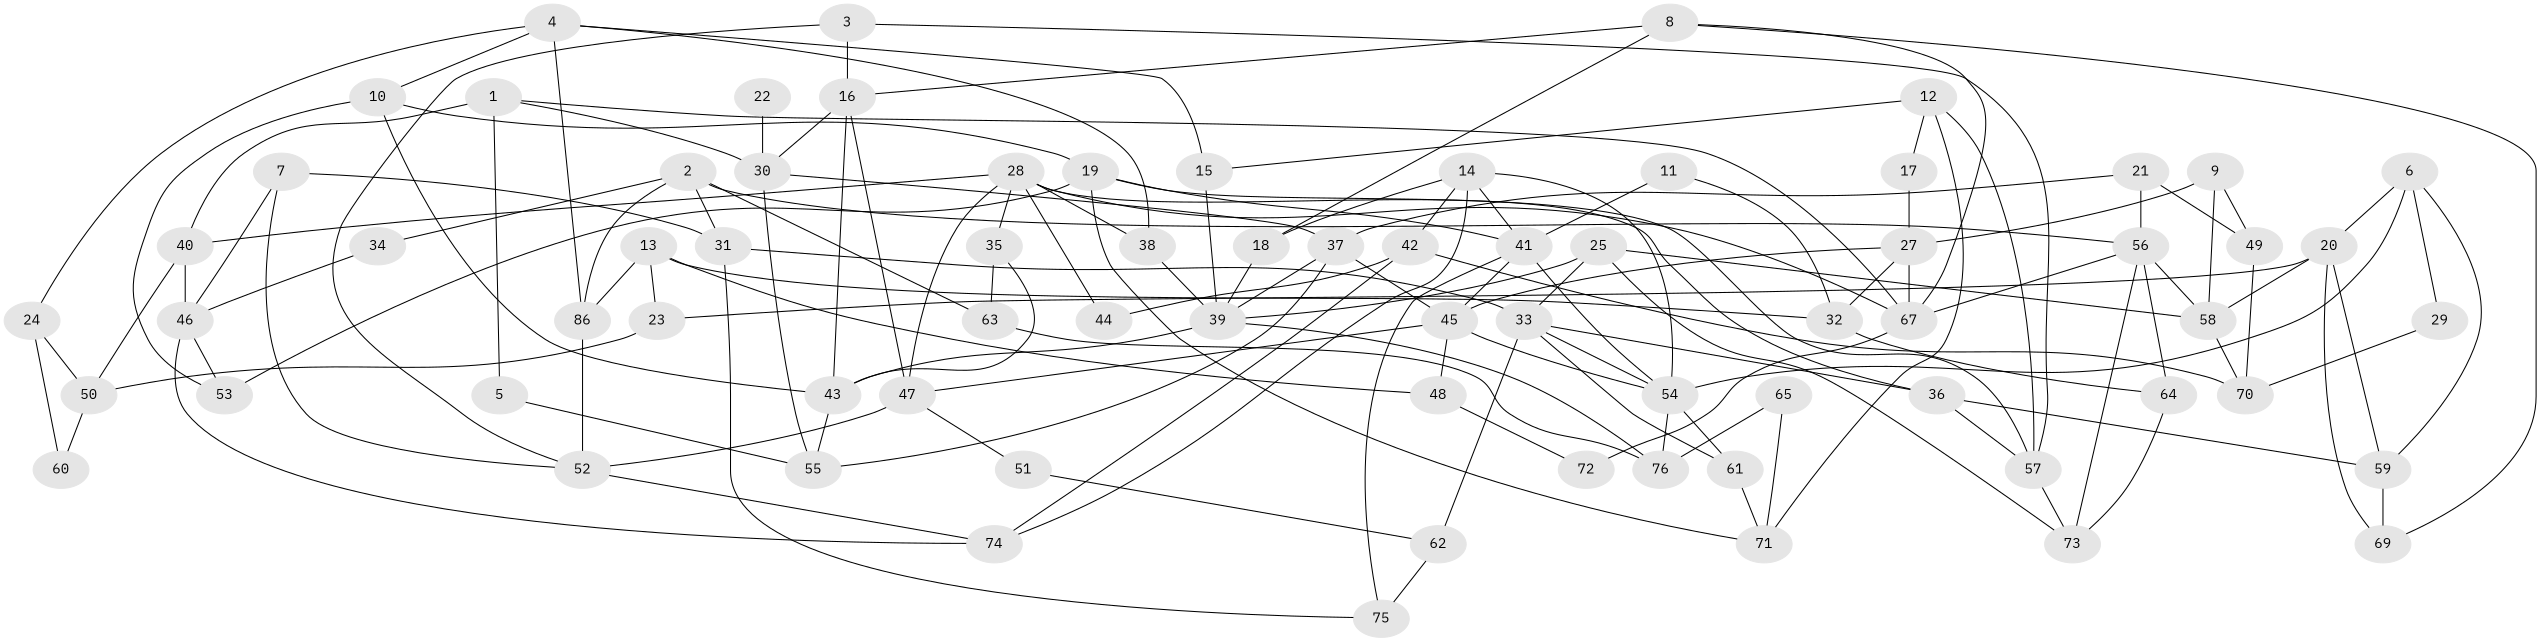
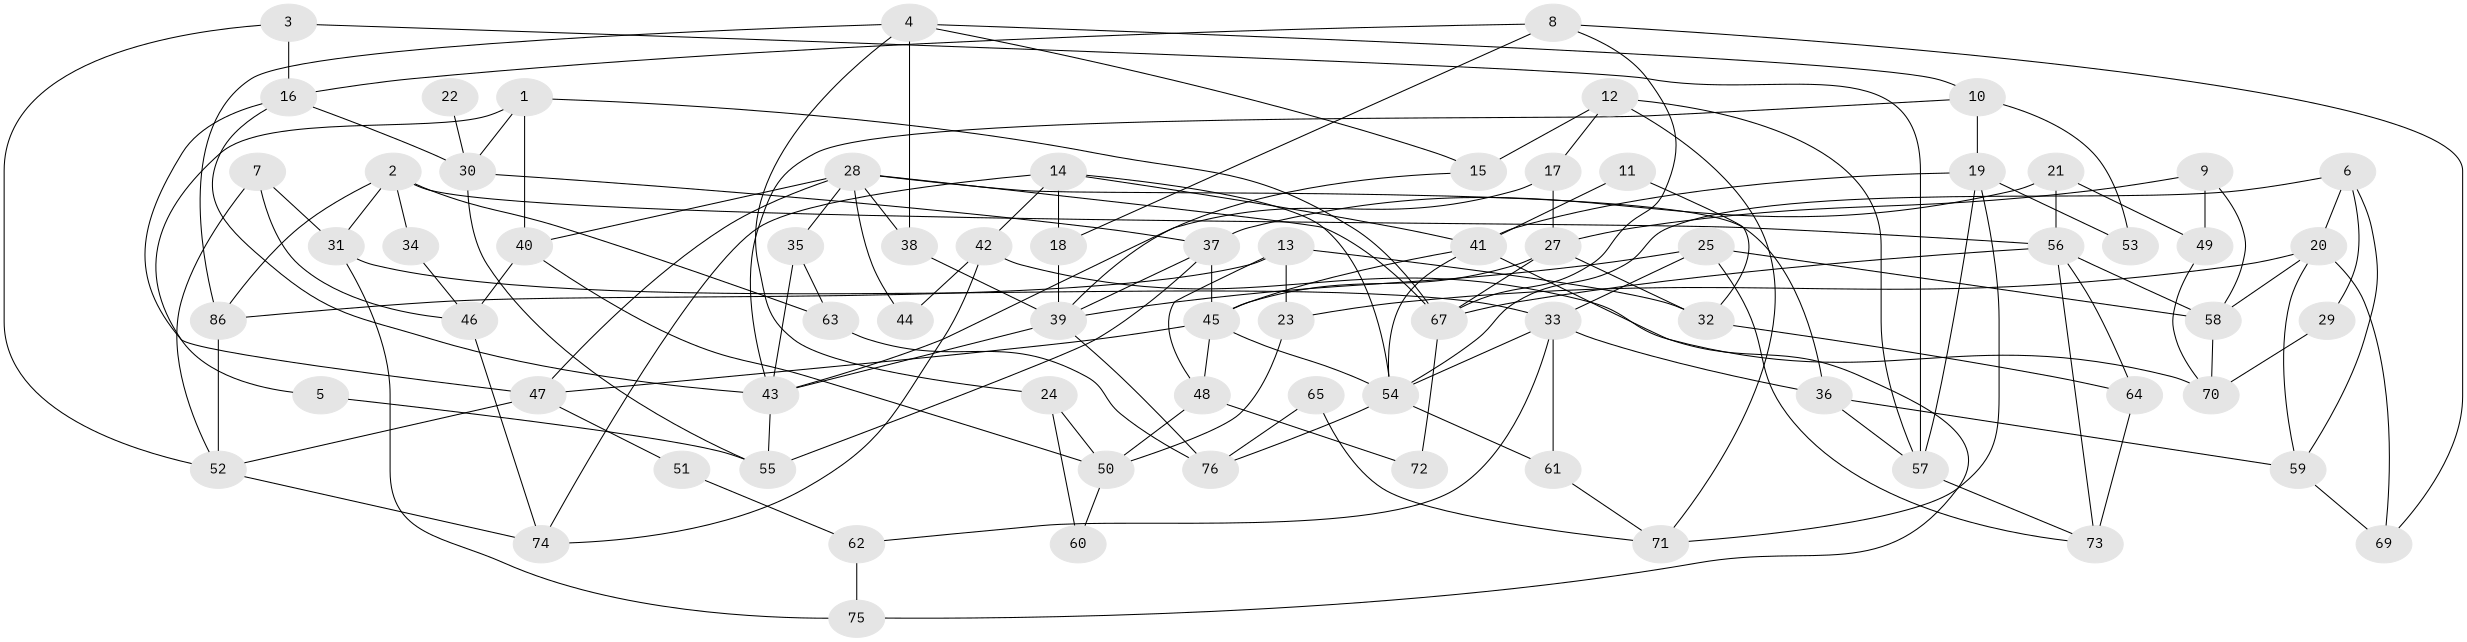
edge "17" -- "43": added
edge "46" -- "53": removed
edge "48" -- "50": added
